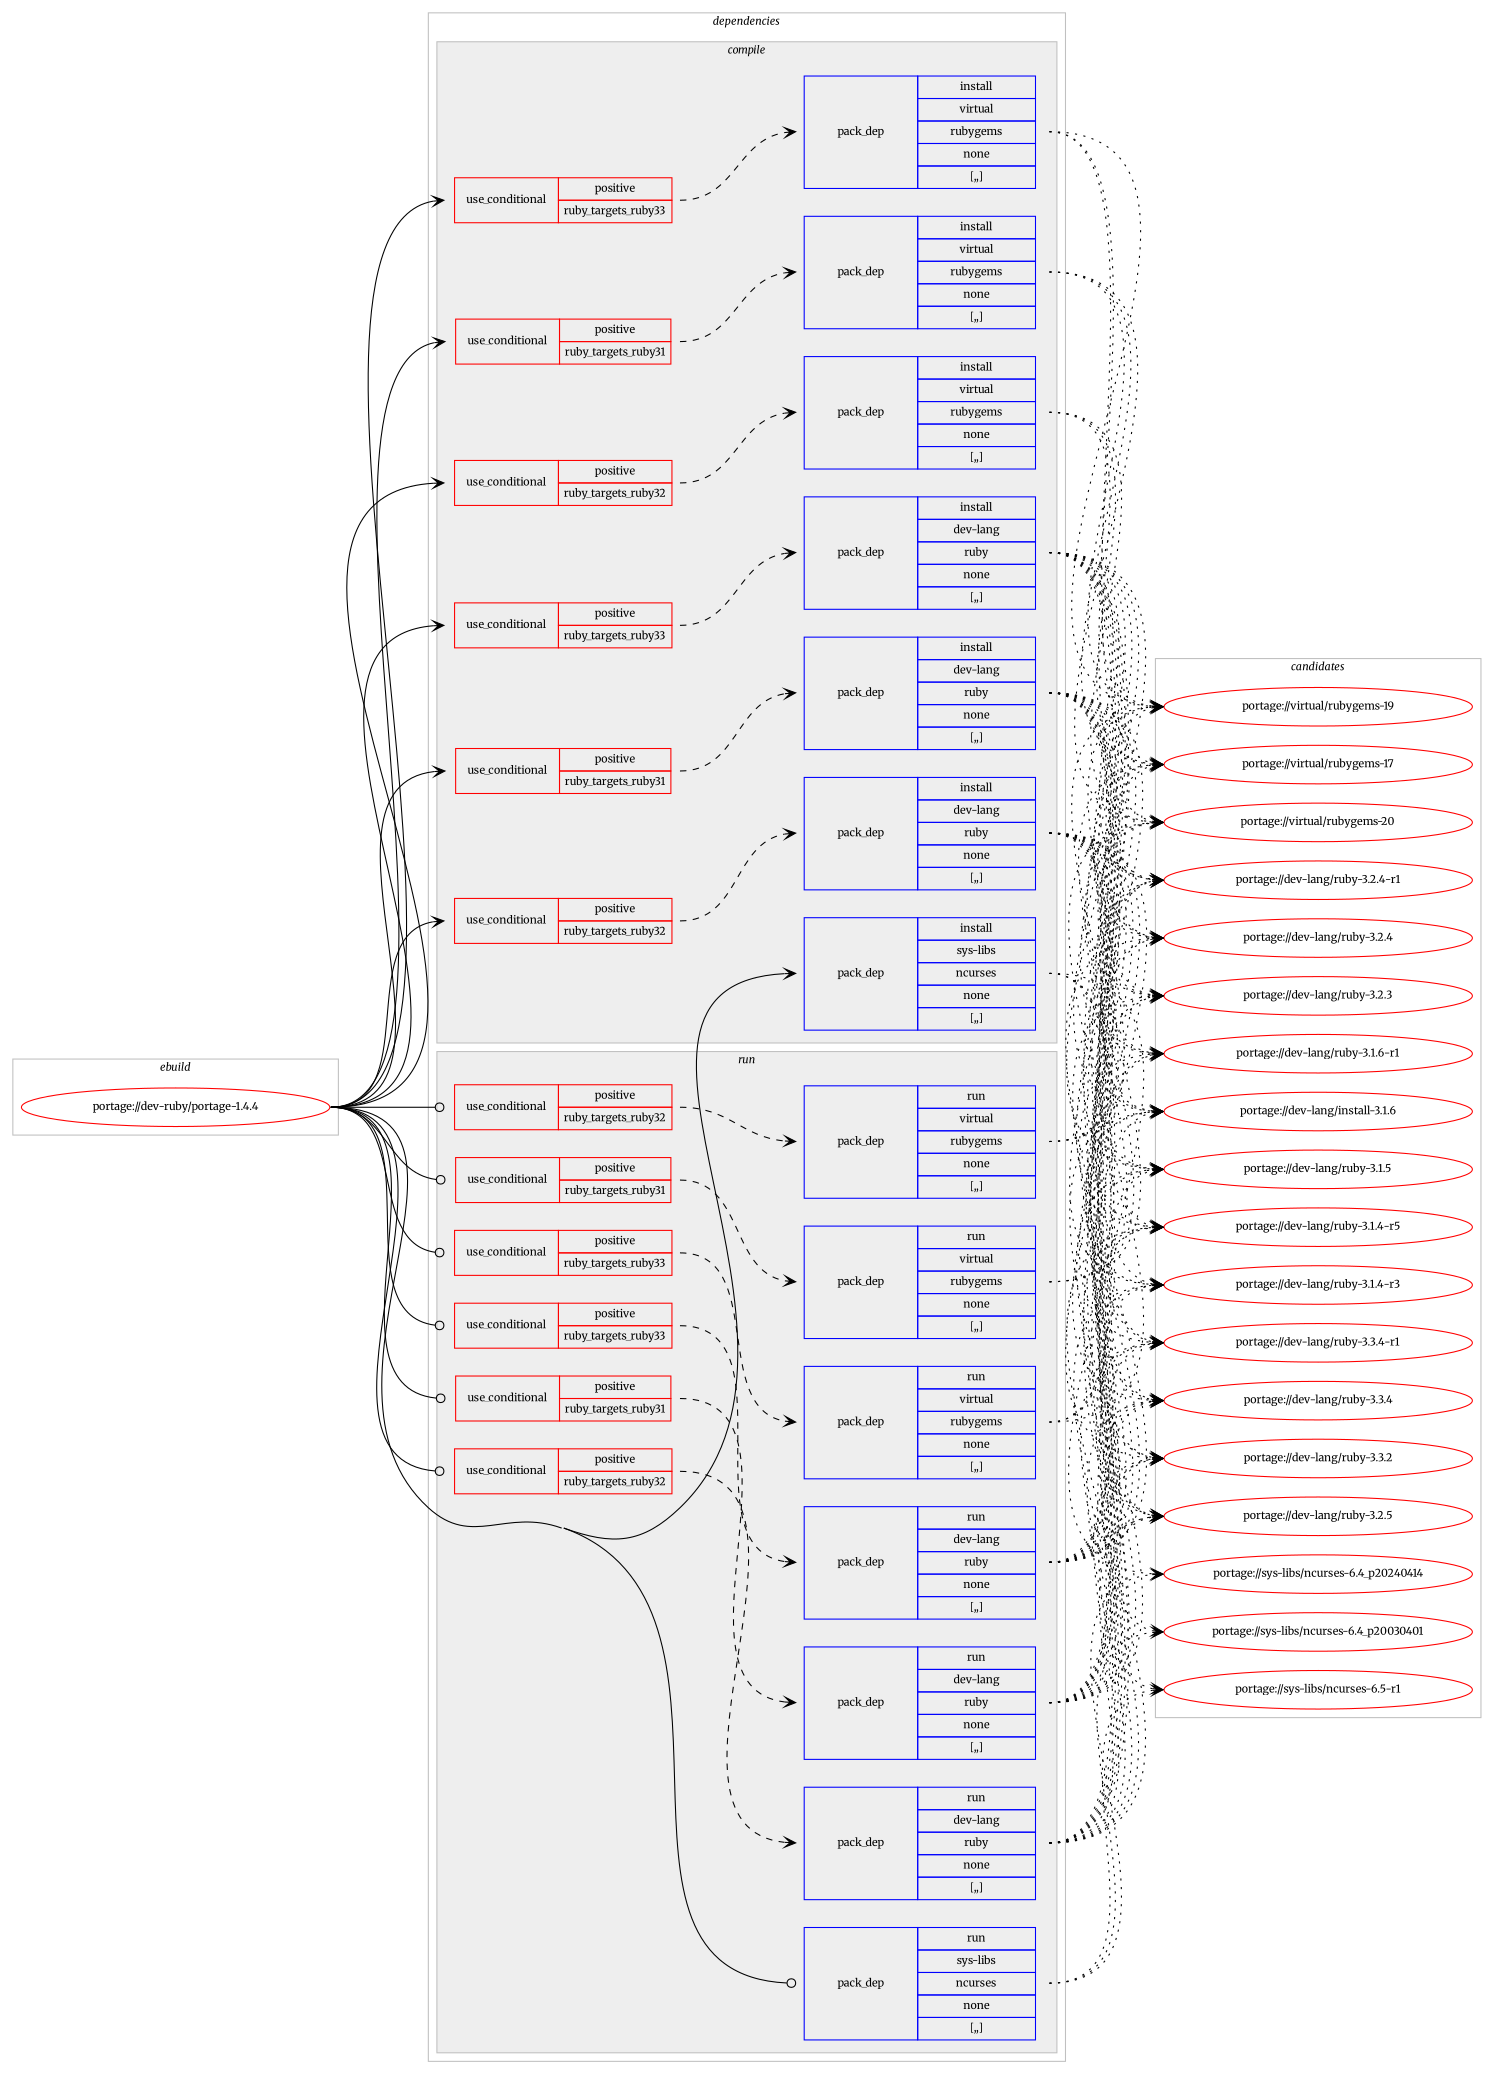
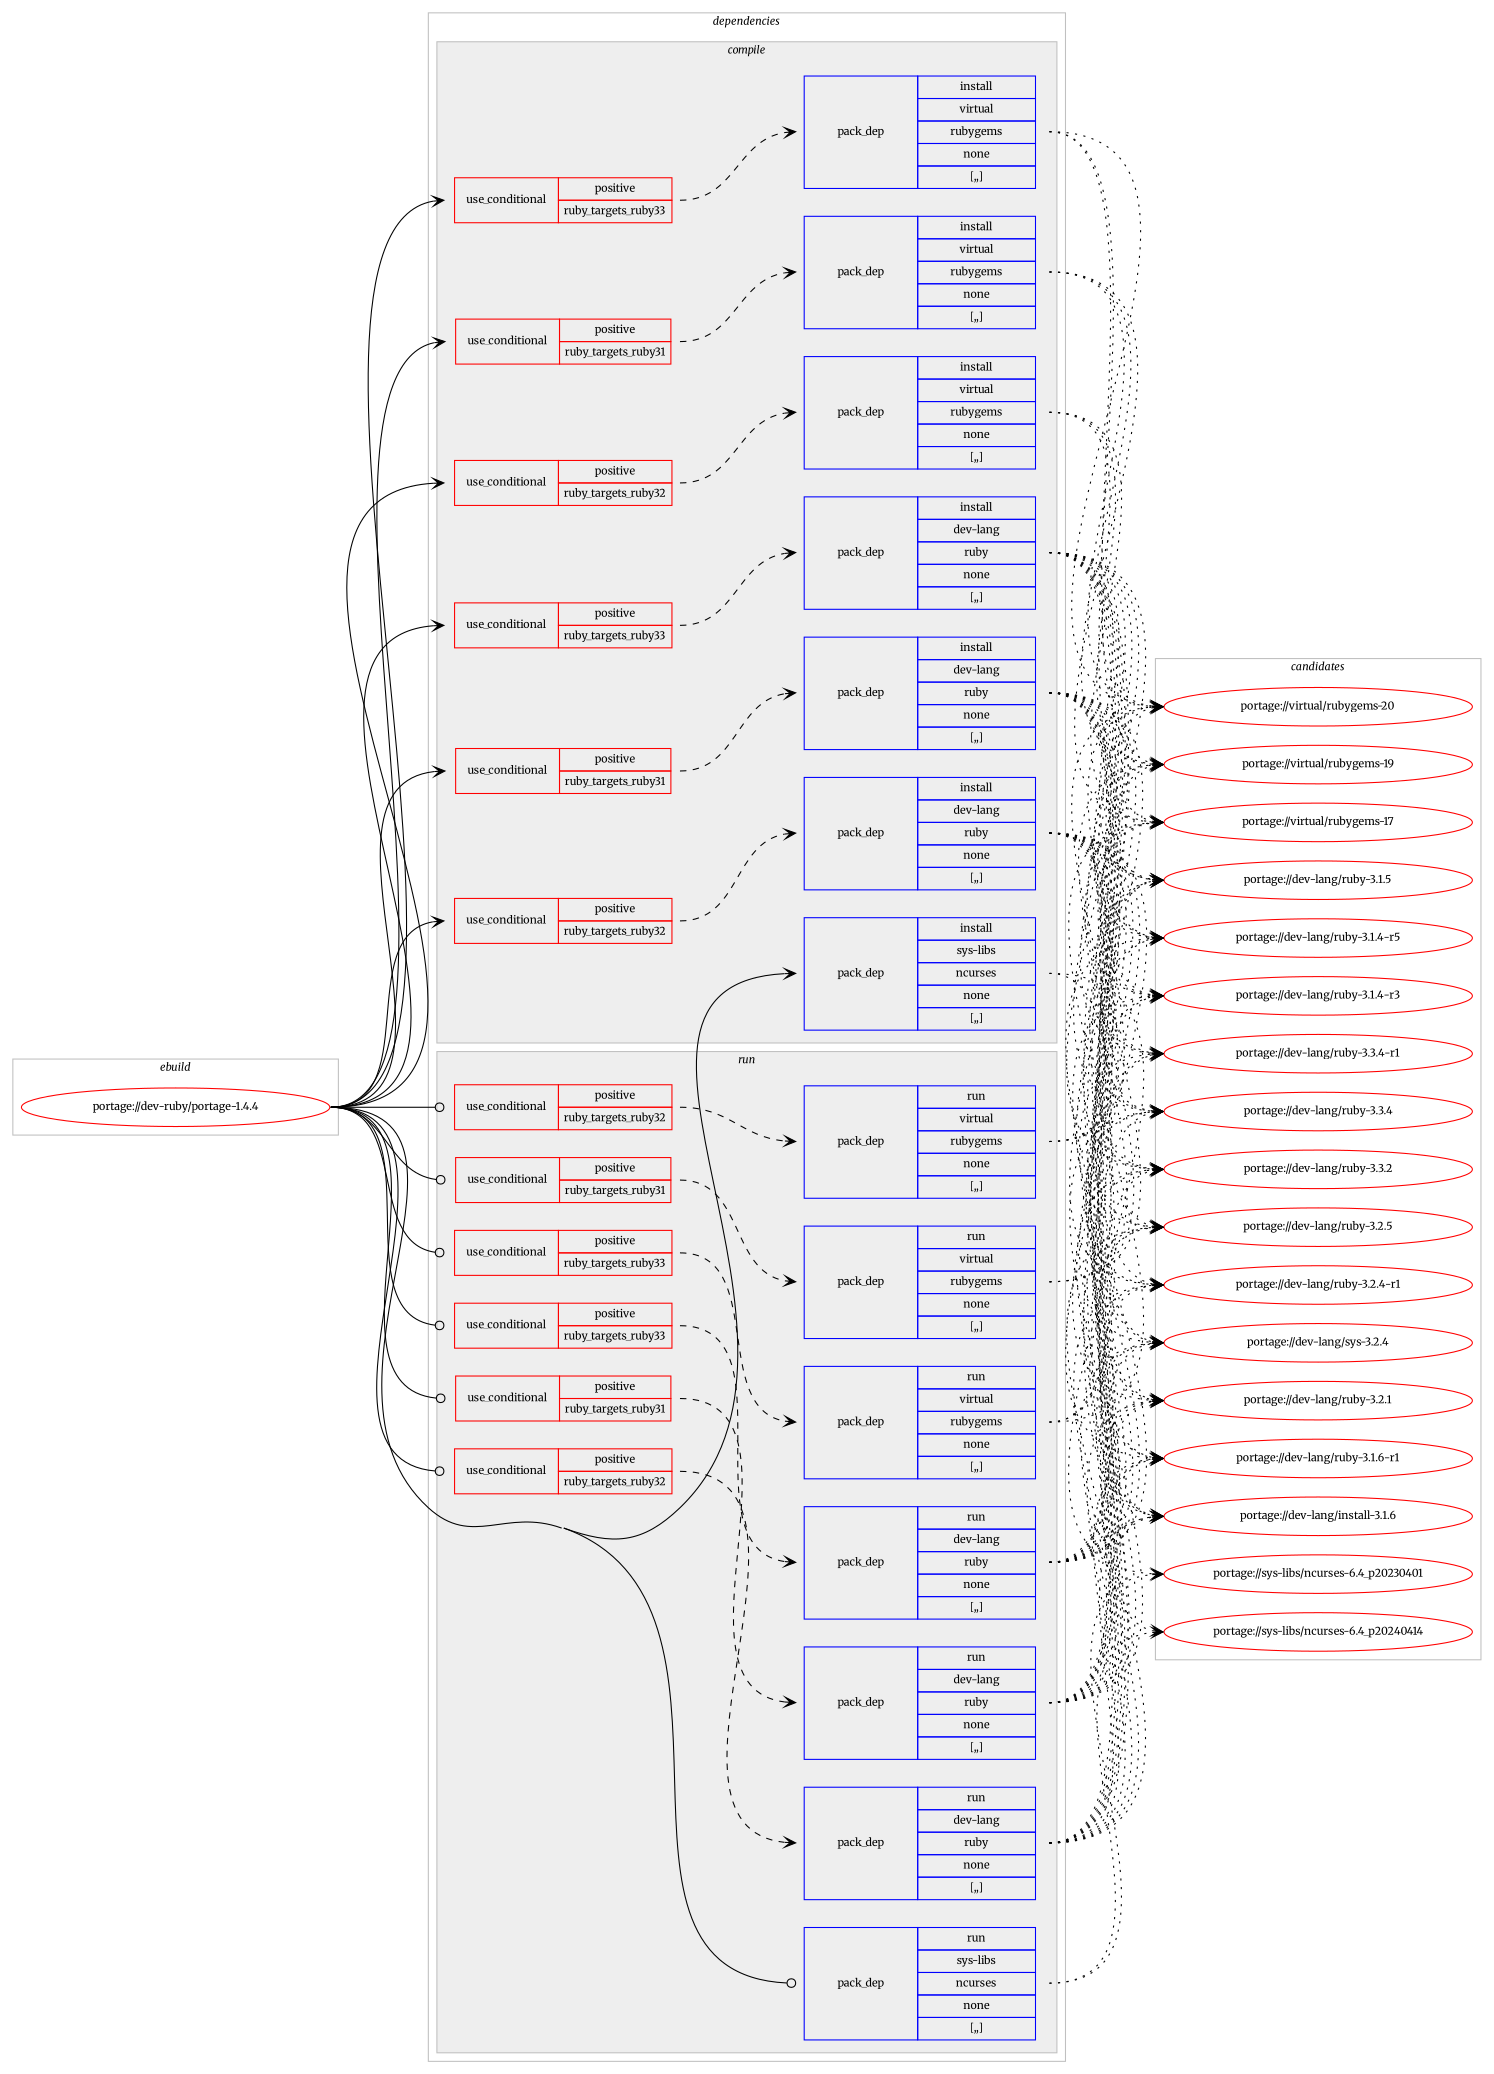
node "portage://dev-lang/ruby-3.2.4": label "portage://dev-lang/ruby-3.2.4" -> "portage://dev-lang/sys-3.2.4"
node "portage://dev-lang/ruby-3.2.3": label "portage://dev-lang/ruby-3.2.3" -> "portage://dev-lang/ruby-3.2.1"
node "portage://sys-libs/ncurses-6.4_p20030401": label "portage://sys-libs/ncurses-6.4_p20030401" -> "portage://sys-libs/ncurses-6.4_p20230401"
node "portage://sys-libs/ncurses-6.5-r1": removed
